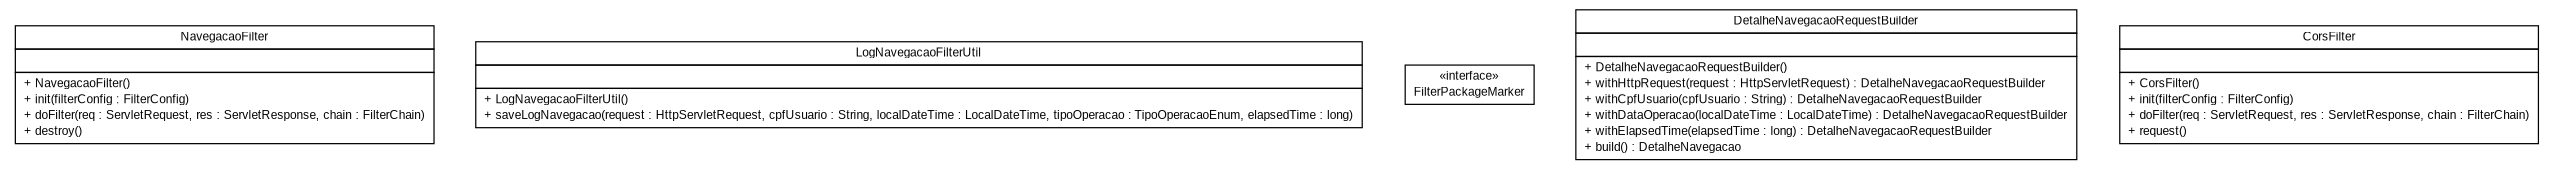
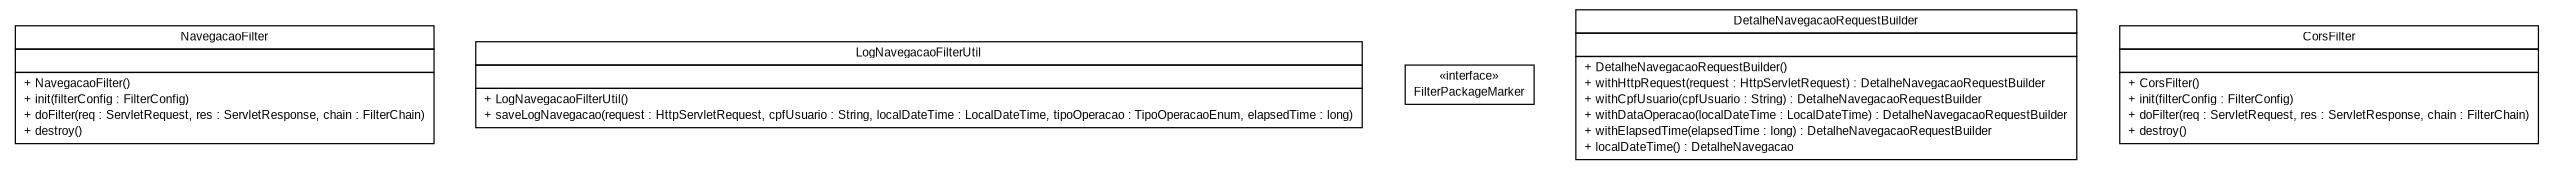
node "CorsFilter": text "+ request()" -> "+ destroy()"
node "DetalheNavegacaoRequestBuilder": text "+ build() : DetalheNavegacao" -> "+ localDateTime() : DetalheNavegacao"
